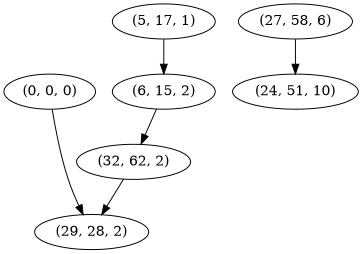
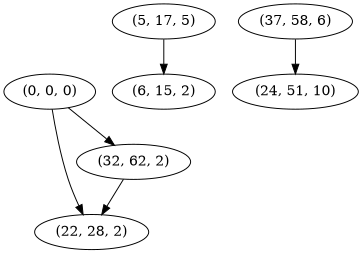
node "(5, 17, 1)": label "(5, 17, 1)" -> "(5, 17, 5)"
node "(27, 58, 6)": label "(27, 58, 6)" -> "(37, 58, 6)"
edge "(6, 15, 2)" -> "(32, 62, 2)": now "(0, 0, 0)" -> "(32, 62, 2)"
node "(29, 28, 2)": label "(29, 28, 2)" -> "(22, 28, 2)"
